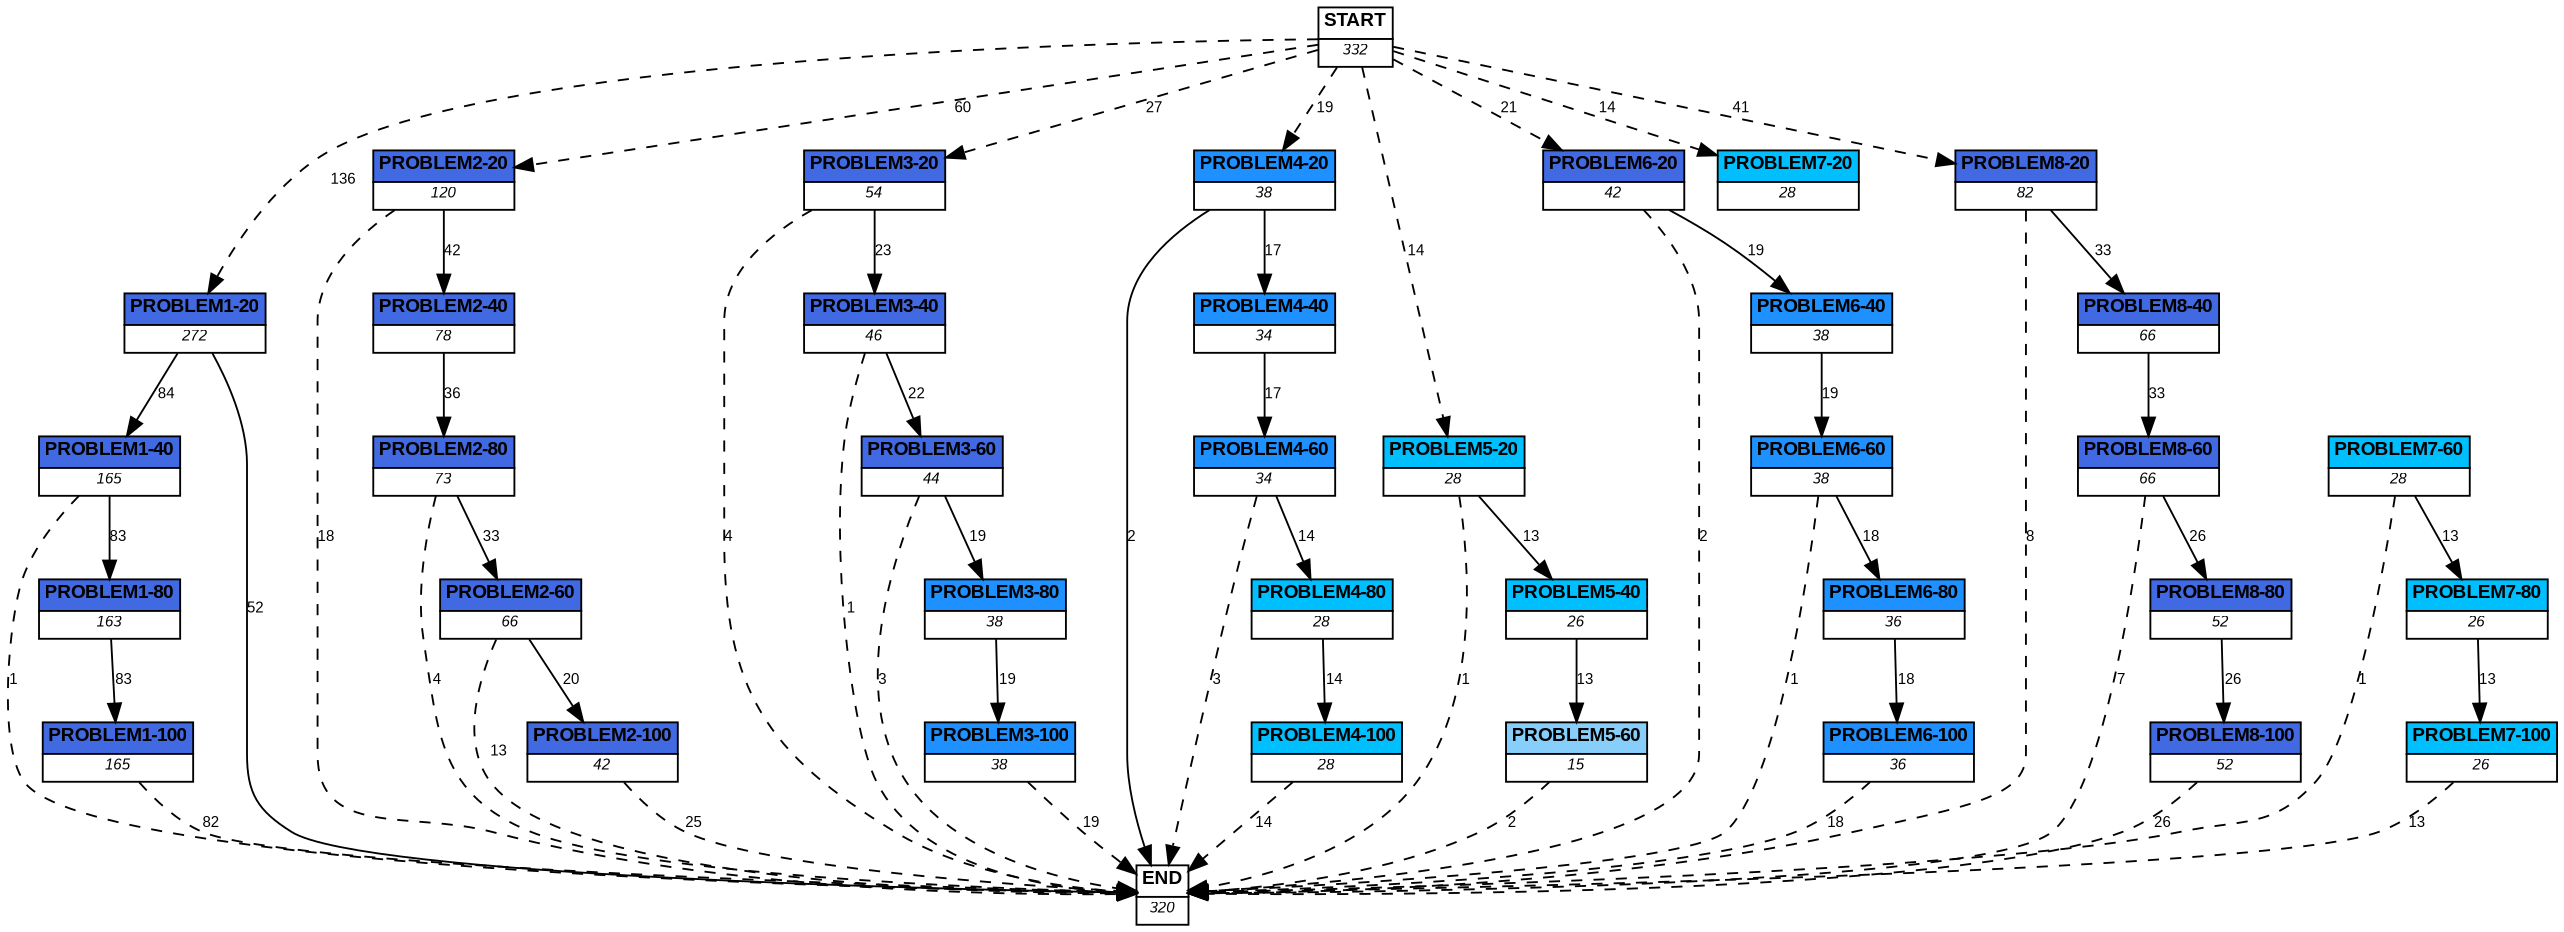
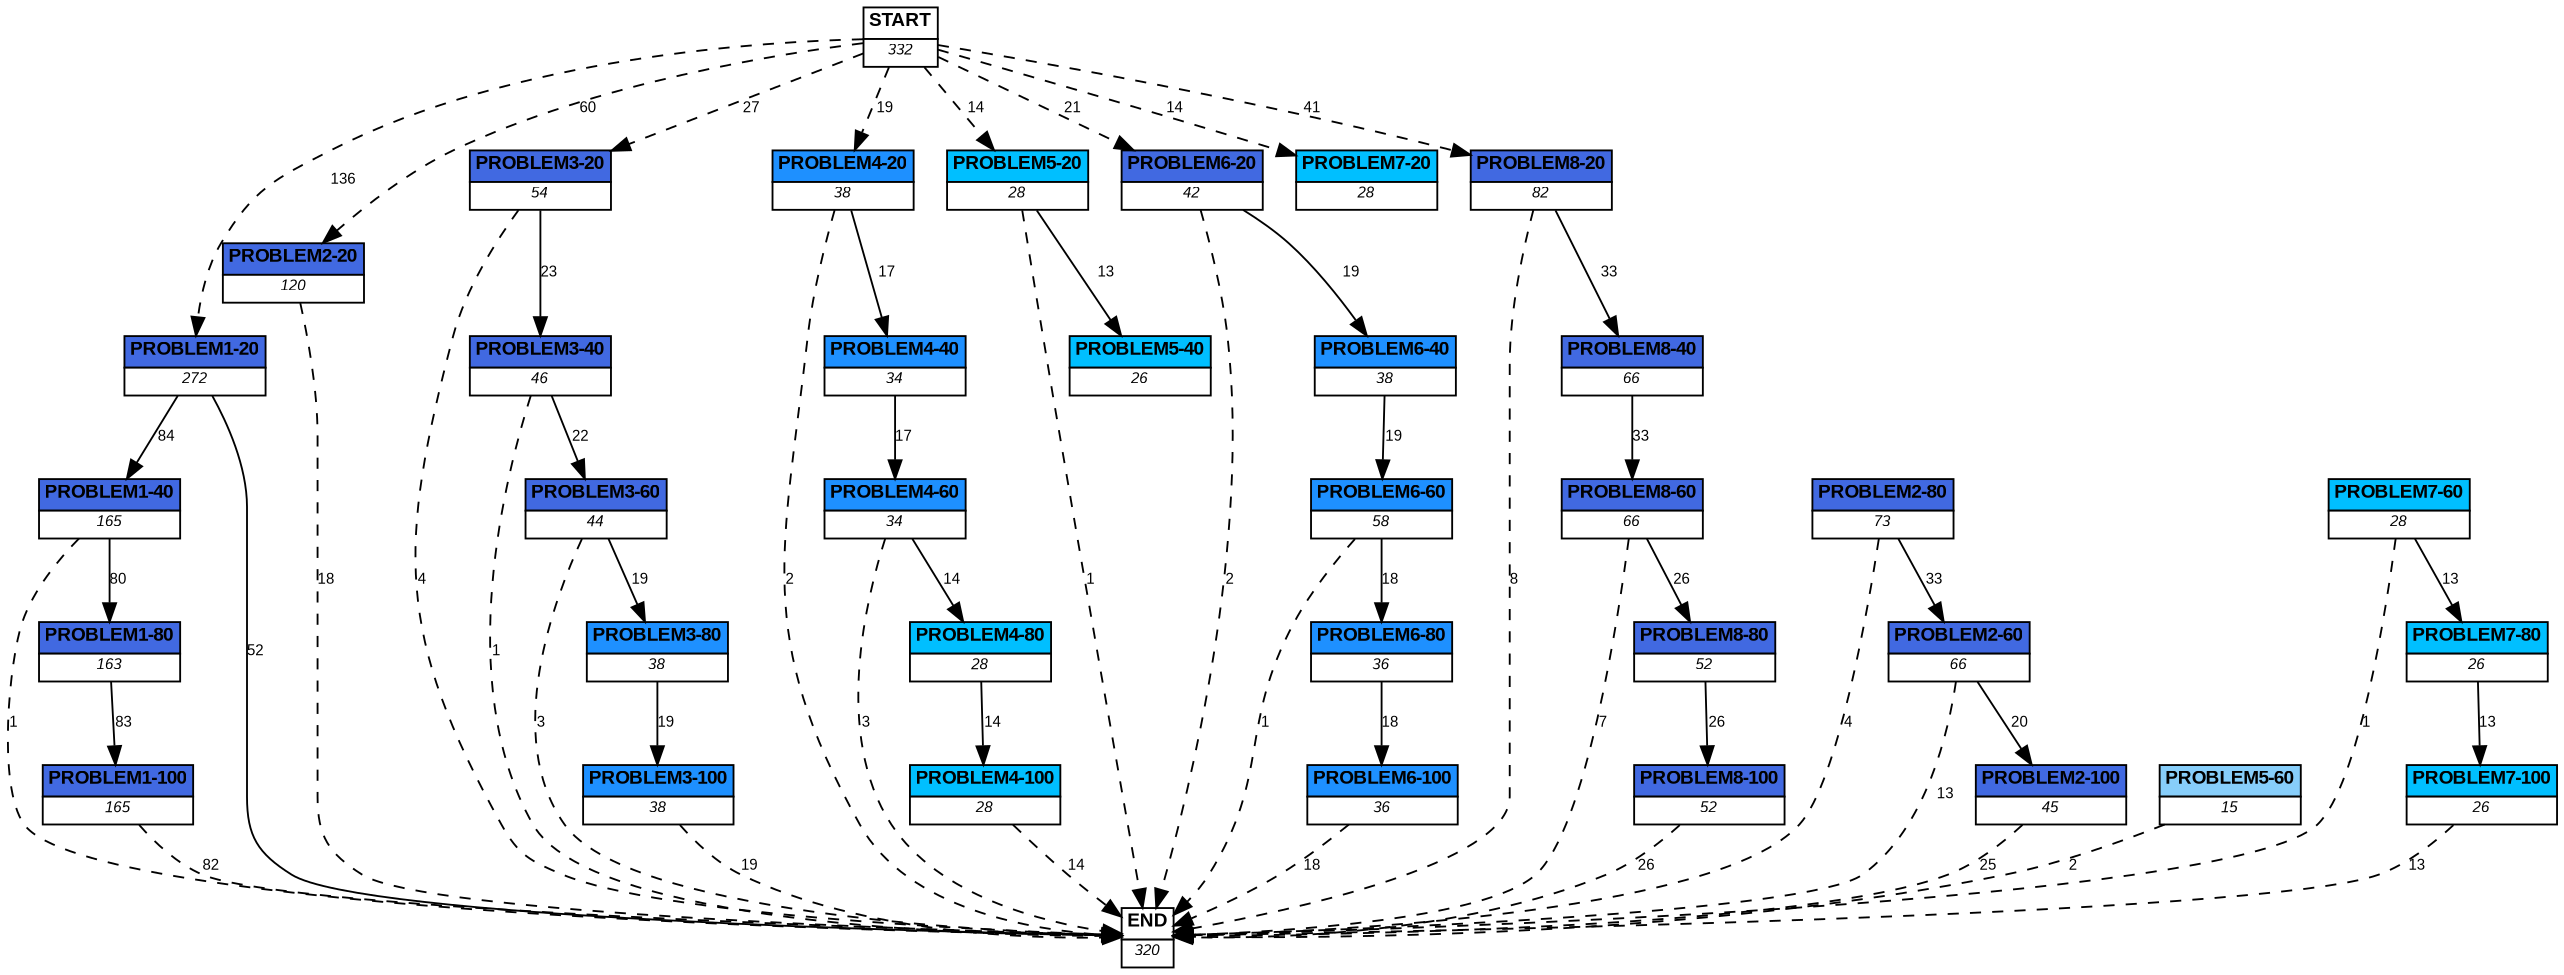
node "PROBLEM2-40": removed
node "PROBLEM6-60": text "38" -> "58"
edge "PROBLEM4-20" -> "END": style solid -> dashed
edge "PROBLEM1-40" -> "PROBLEM1-80": label "83" -> "80"
edge "PROBLEM5-40" -> "PROBLEM5-60": removed, label "13"
node "PROBLEM2-100": text "42" -> "45"
